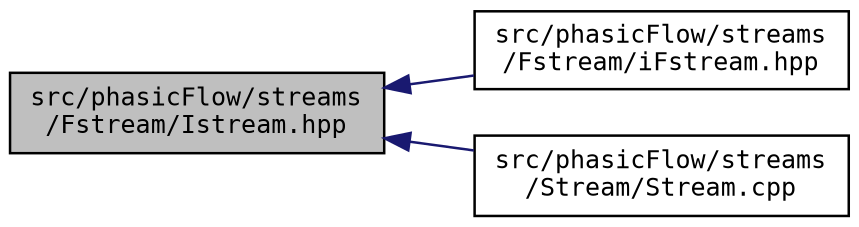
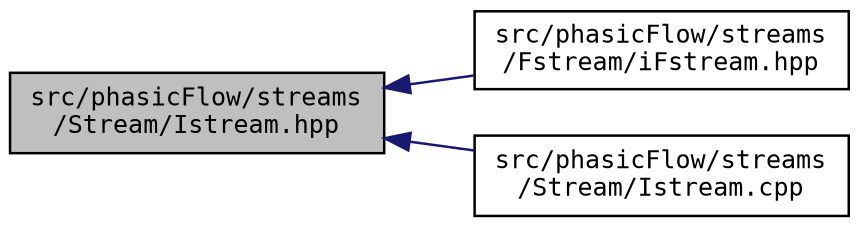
node "src/phasicFlow/streams /Fstream/Istream.hpp": label "src/phasicFlow/streams /Fstream/Istream.hpp" -> "src/phasicFlow/streams /Stream/Istream.hpp"
node "src/phasicFlow/streams /Stream/Stream.cpp": label "src/phasicFlow/streams /Stream/Stream.cpp" -> "src/phasicFlow/streams /Stream/Istream.cpp"
